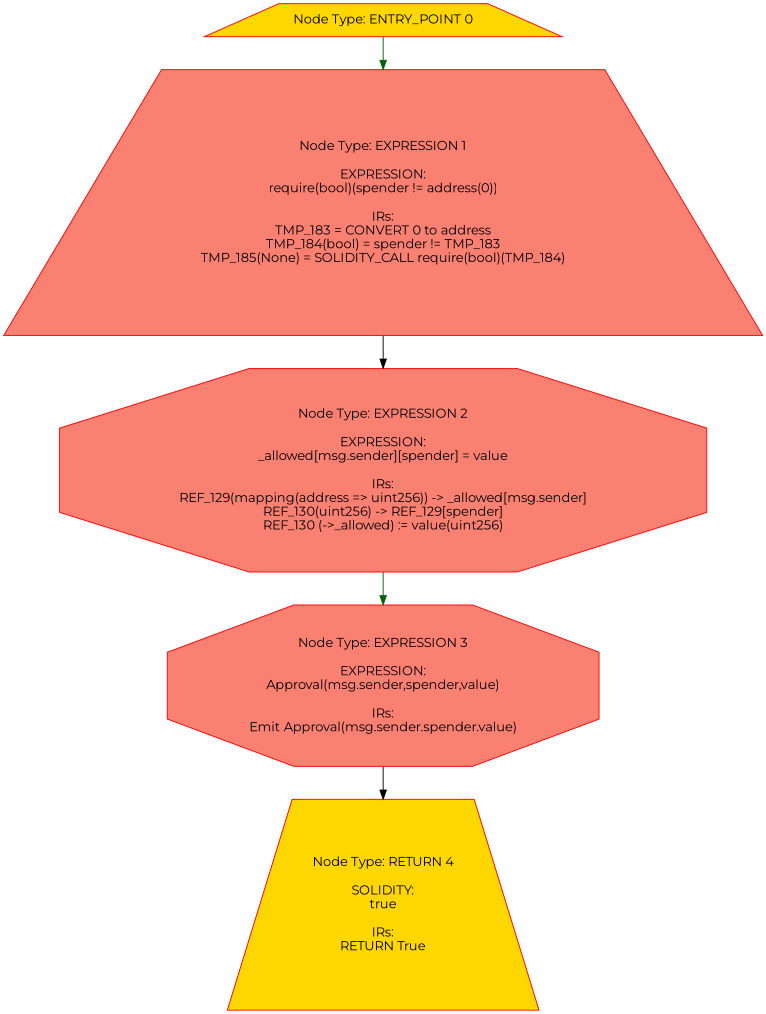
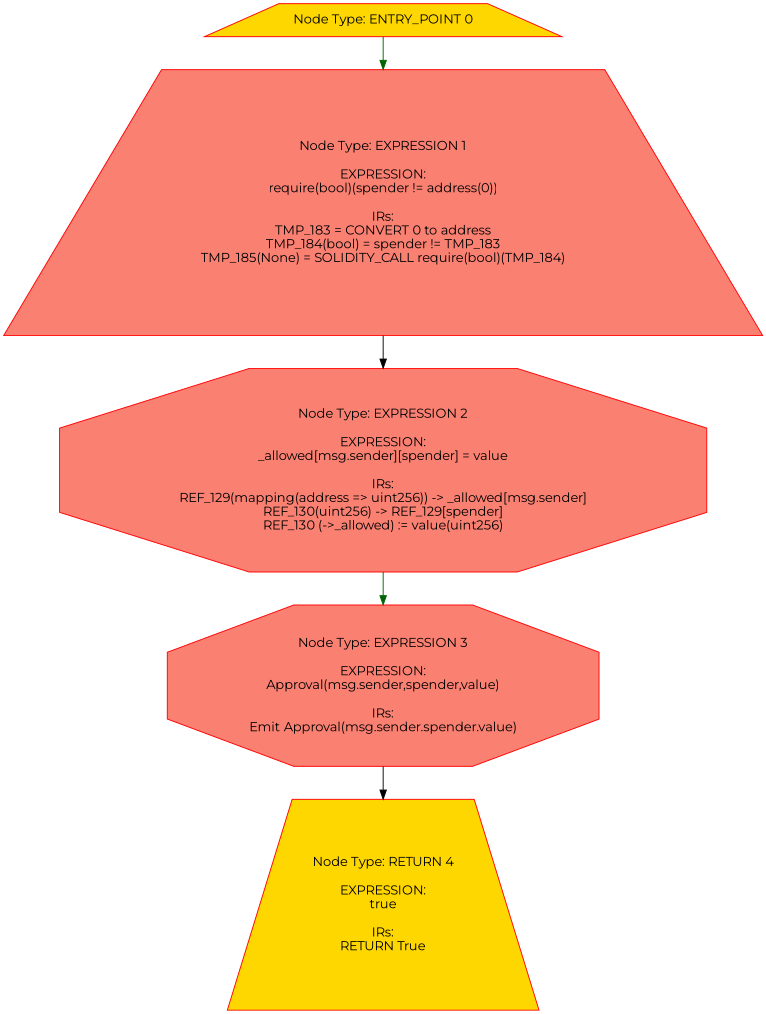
node "Node Type: RETURN 4 SOLIDITY: true IRs: RETURN True": label "Node Type: RETURN 4 SOLIDITY: true IRs: RETURN True" -> "Node Type: RETURN 4 EXPRESSION: true IRs: RETURN True"
